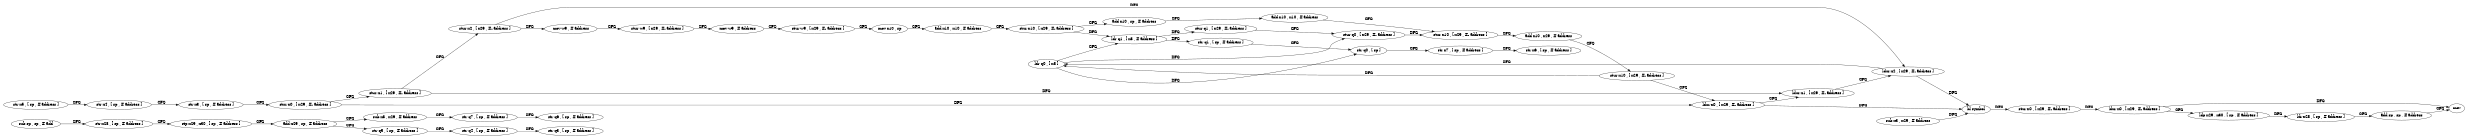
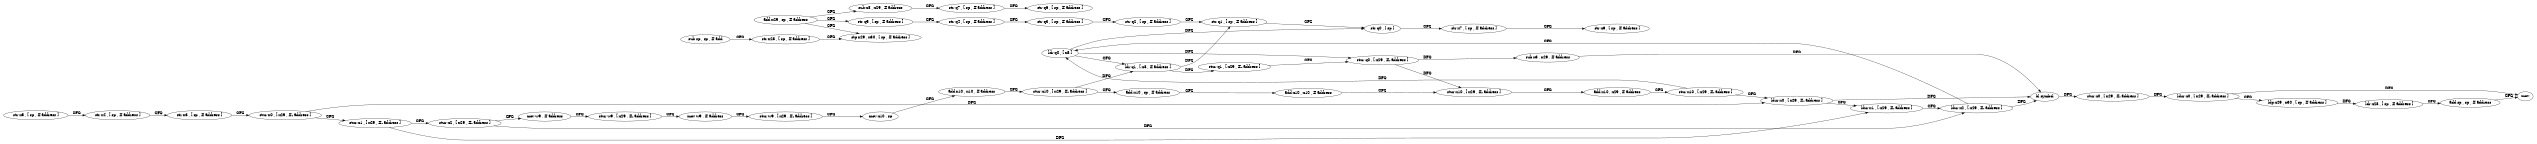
node "str q2 , [ sp , # address ]": added
edge "stur q0 , [ x29 , #- address ]" -> "sub x3 , x29 , # address": added, label "DFG"
edge "stp x29 , x30 , [ sp , # address ]" -> "add x29 , sp , # address": reversed
